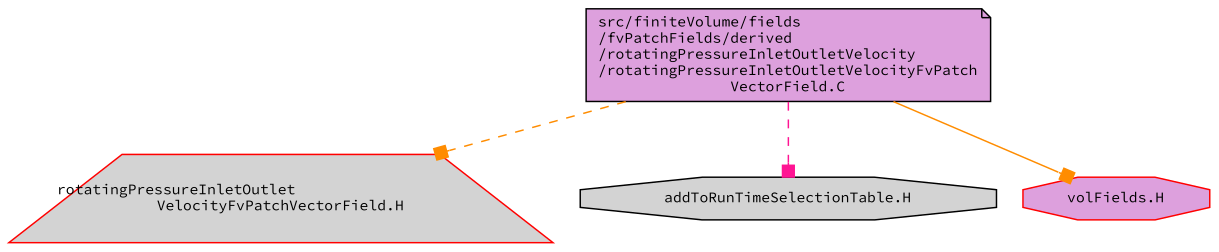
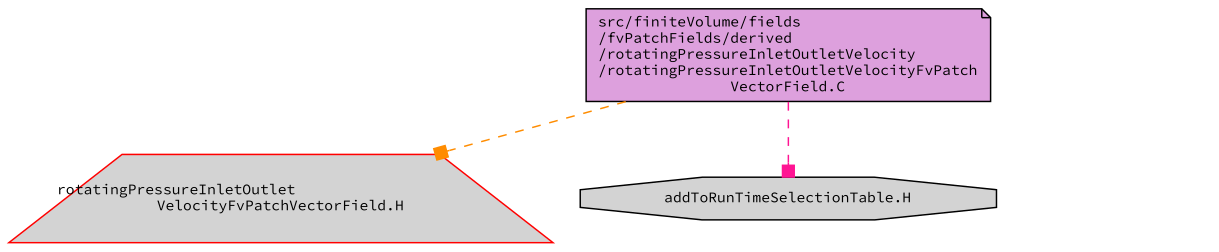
node "volFields.H": removed
